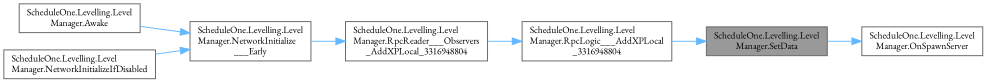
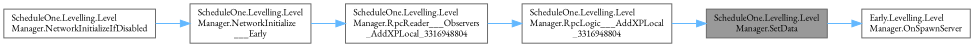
node "ScheduleOne.Levelling.Level Manager.Awake": removed
node "ScheduleOne.Levelling.Level Manager.OnSpawnServer": label "ScheduleOne.Levelling.Level Manager.OnSpawnServer" -> "Early.Levelling.Level Manager.OnSpawnServer"
